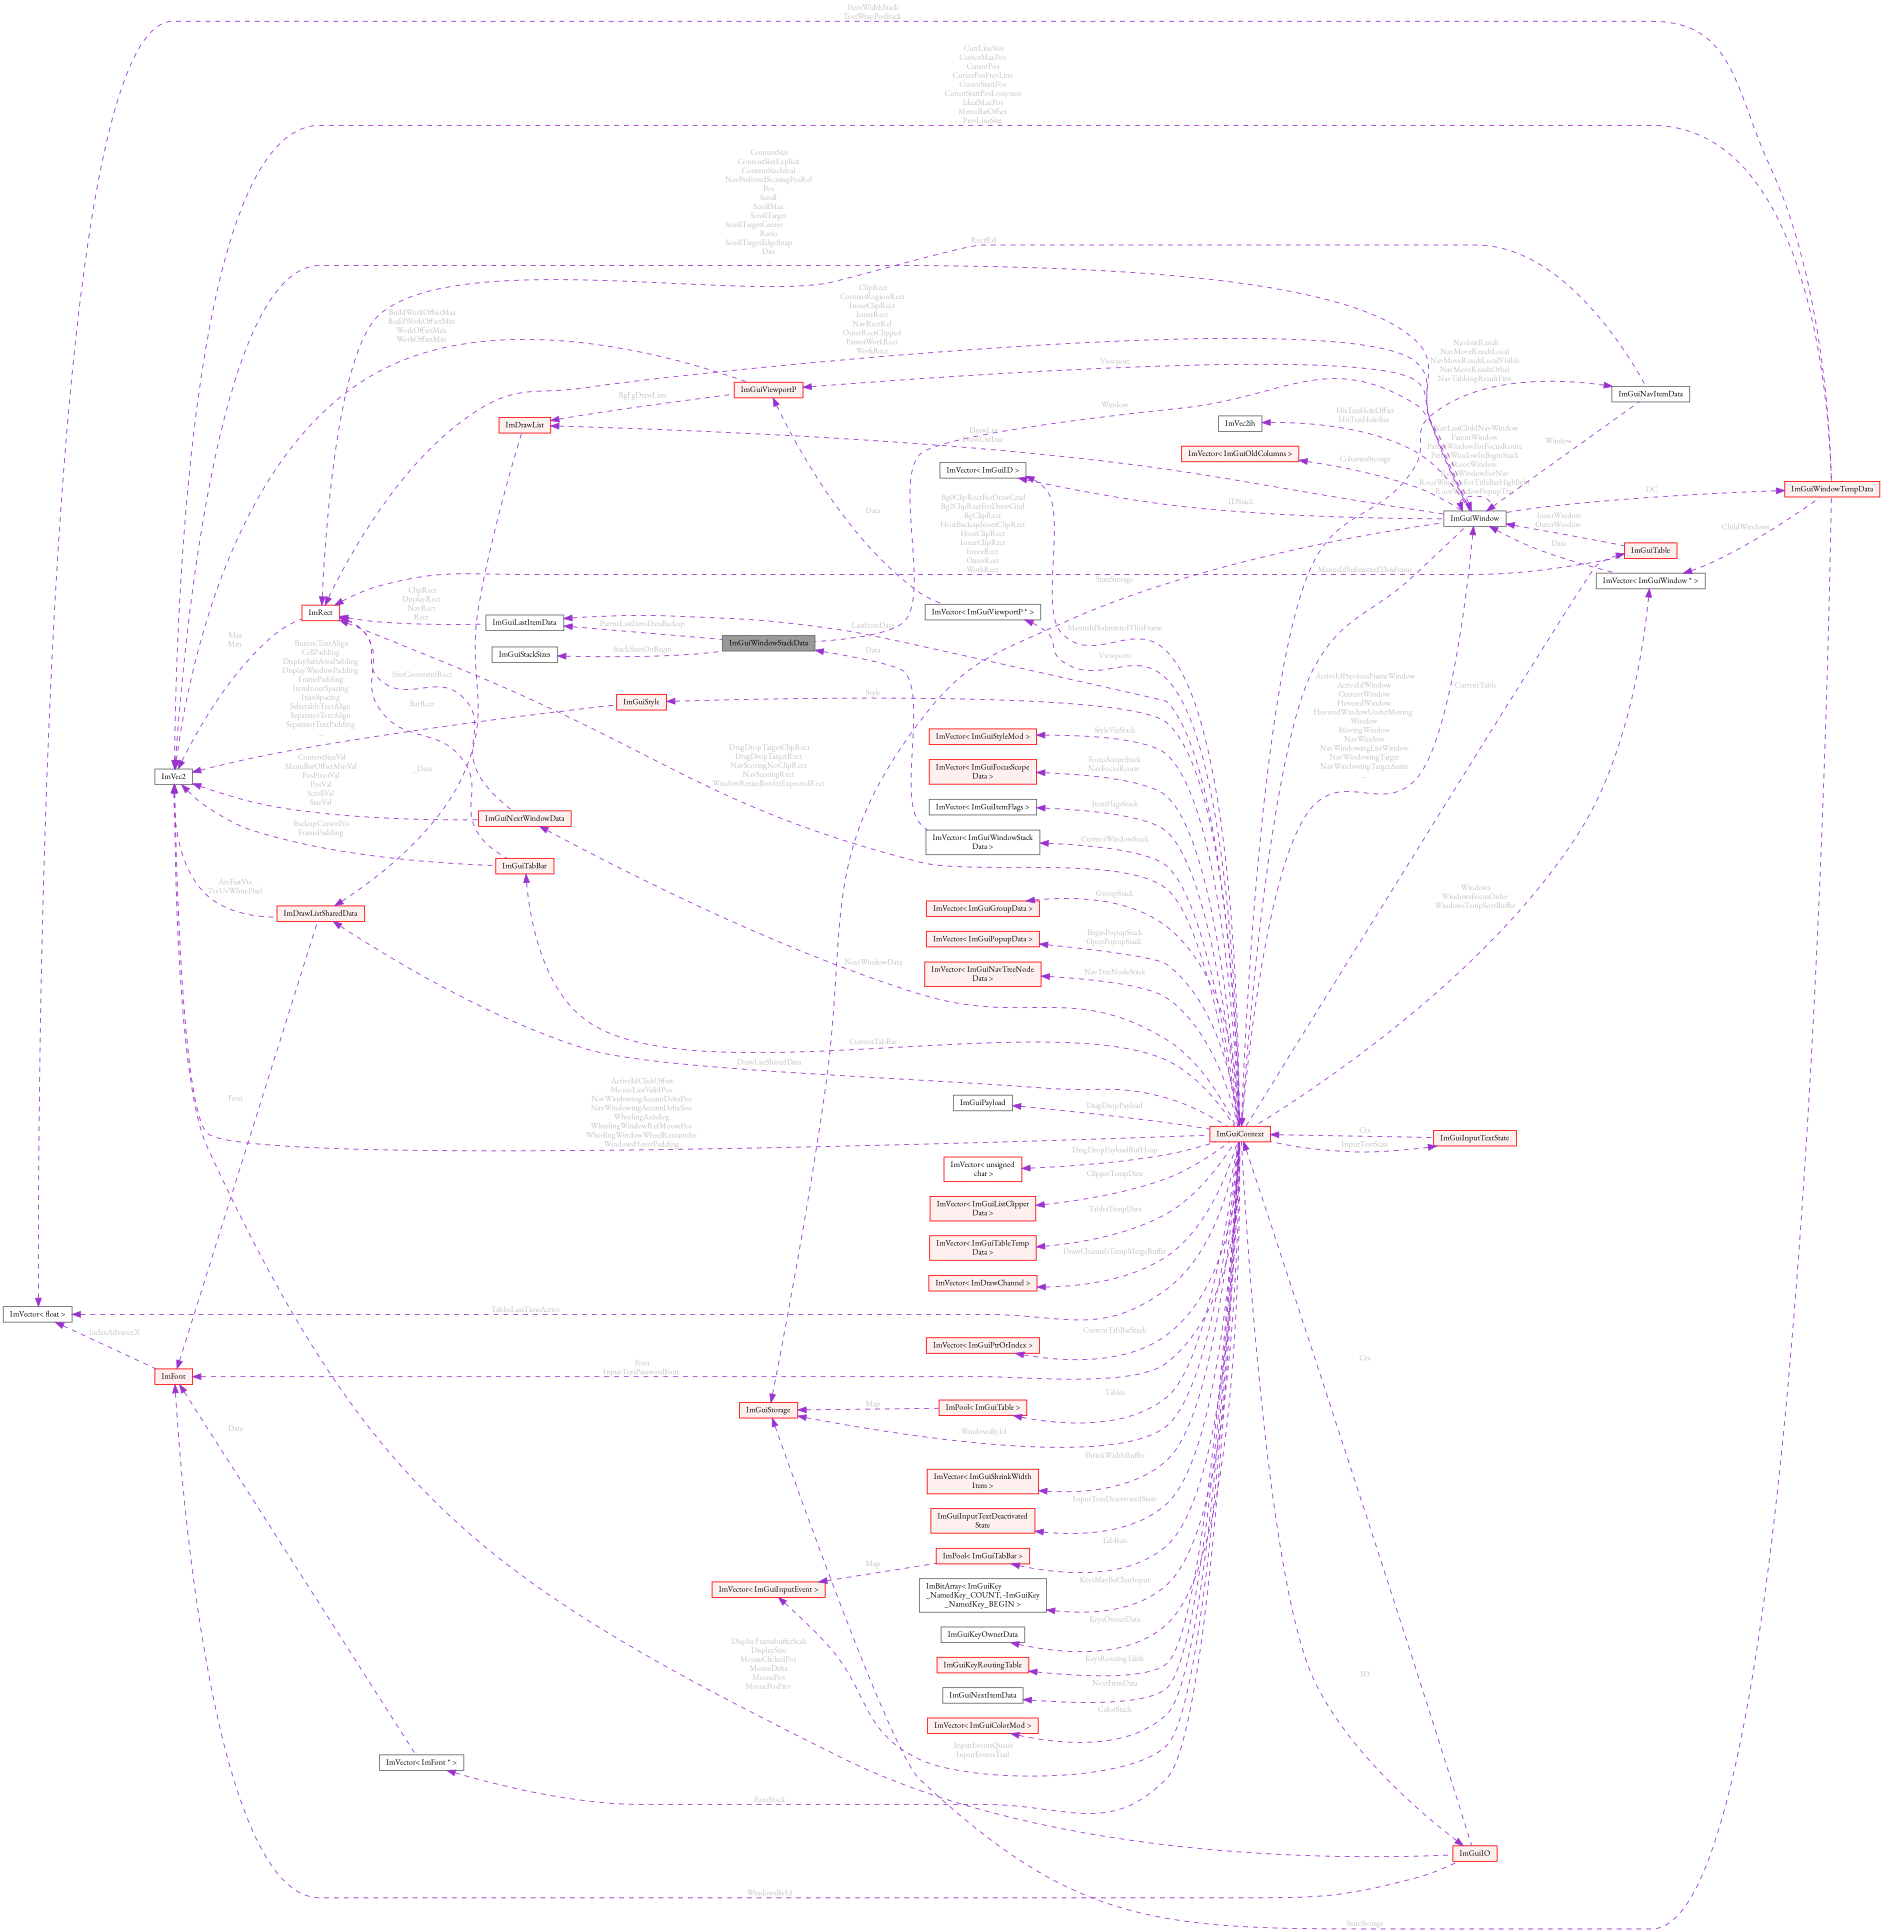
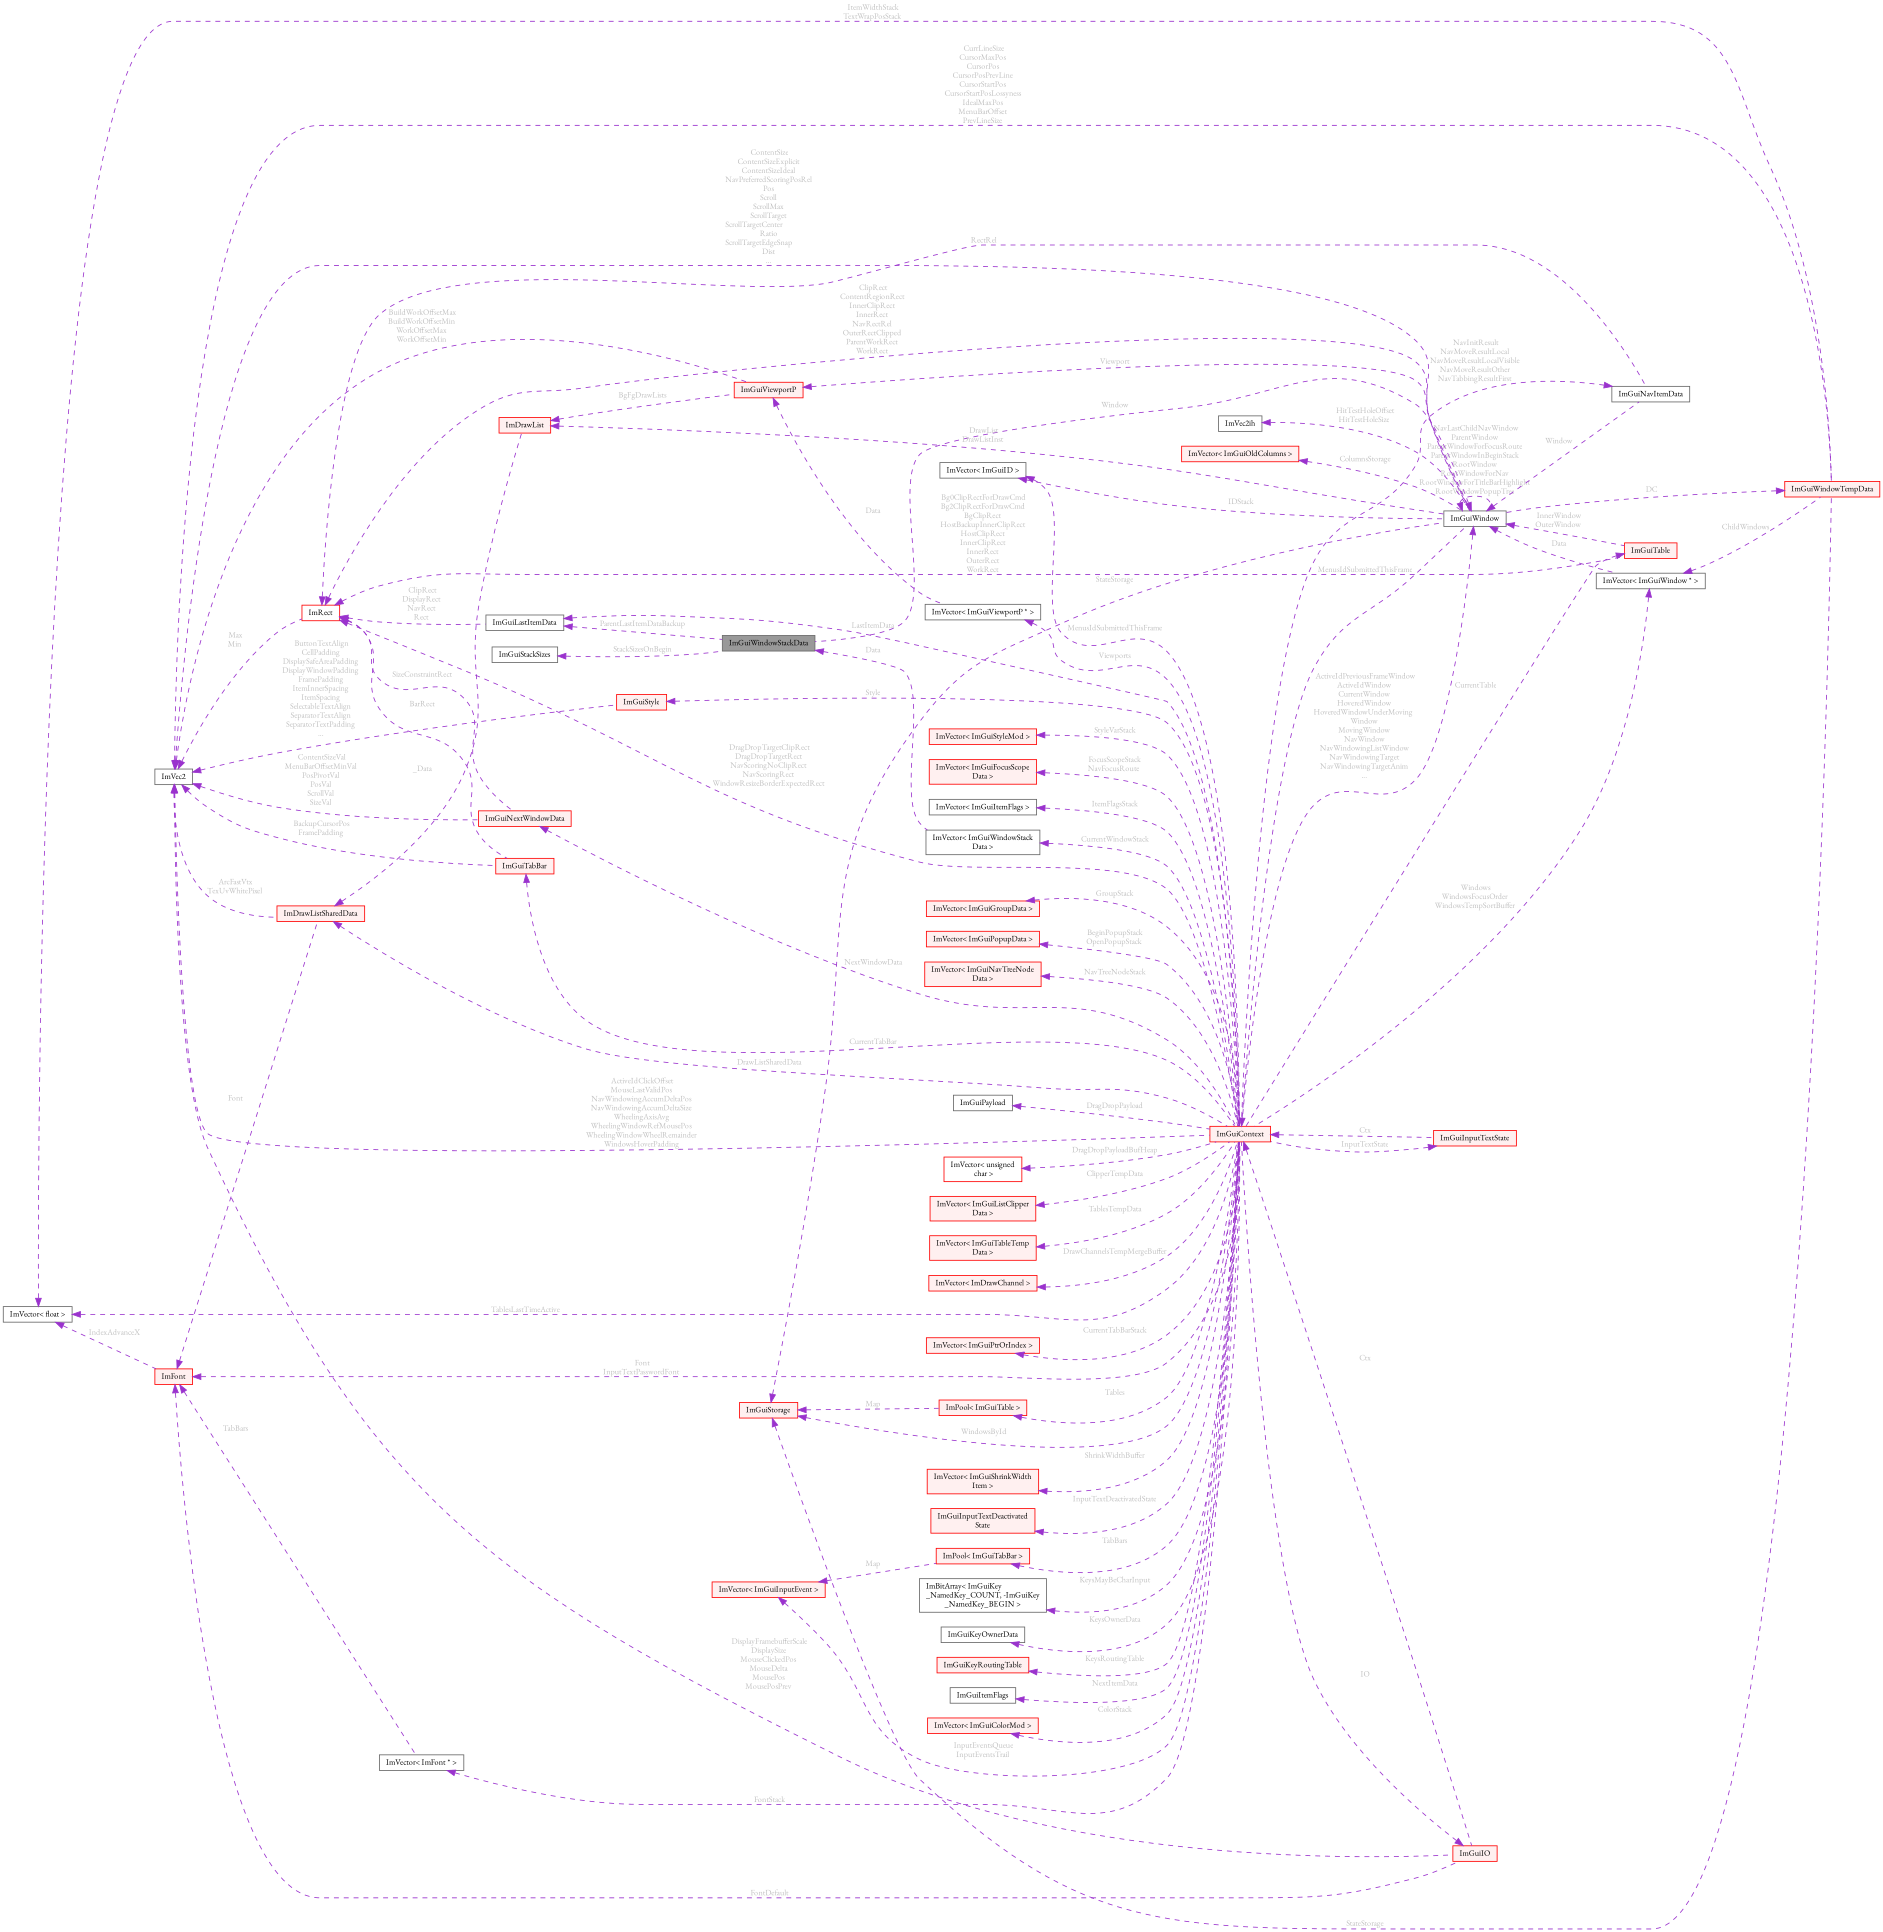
edge "ImVector< ImFont * >" -> "ImFont": label " Data" -> " TabBars"
node "ImGuiNextItemData": label "ImGuiNextItemData" -> "ImGuiItemFlags"
edge "ImGuiIO" -> "ImFont": label " WindowsById" -> " FontDefault"
